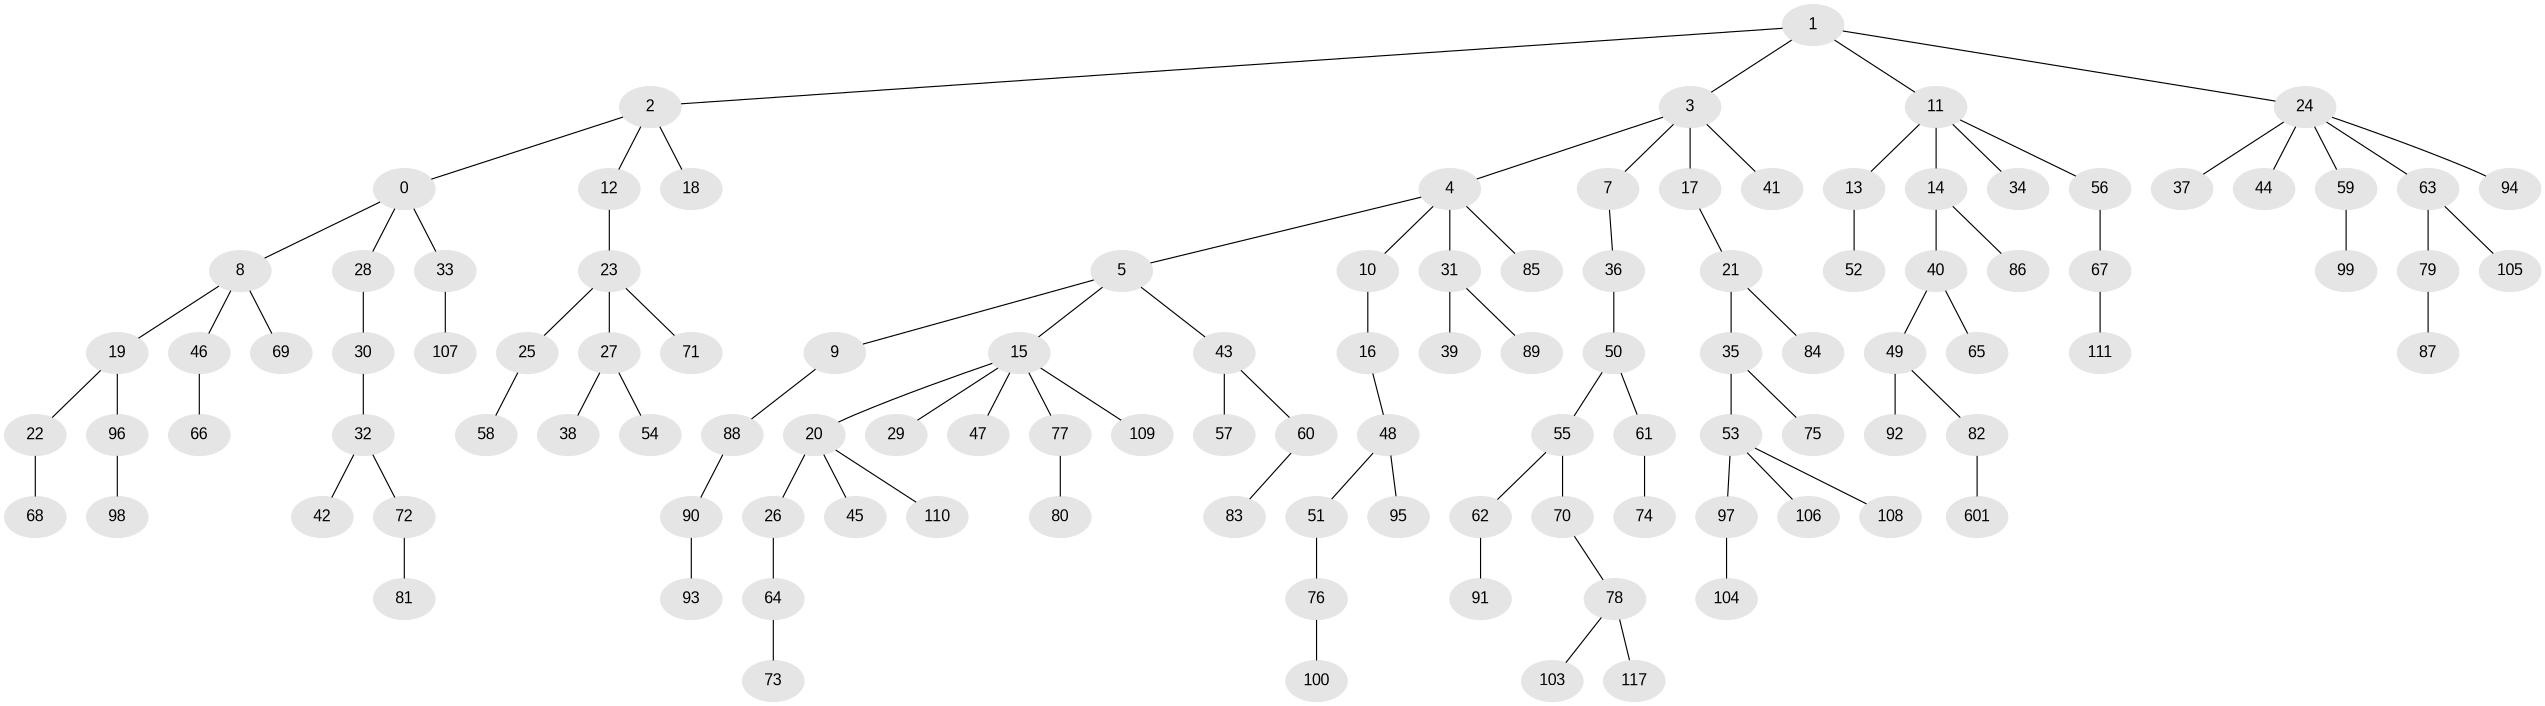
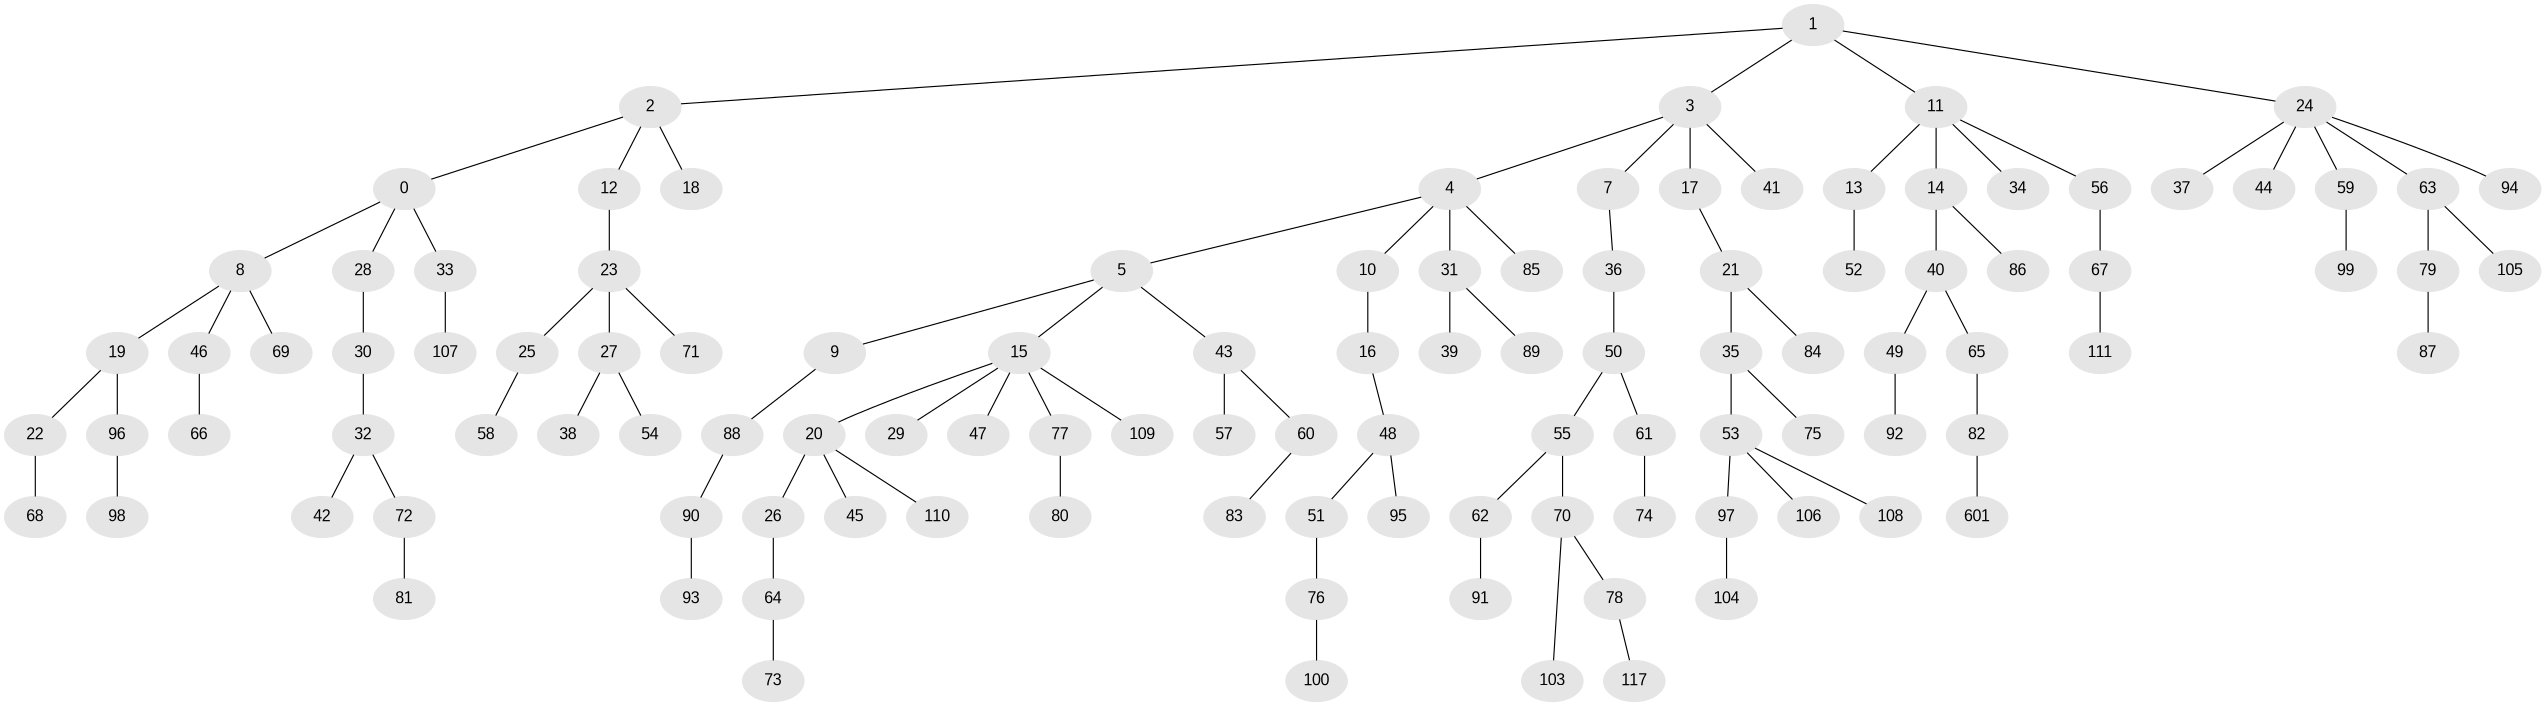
edge "49" -- "82": now "65" -- "82"
edge "78" -- "103": now "70" -- "103"
